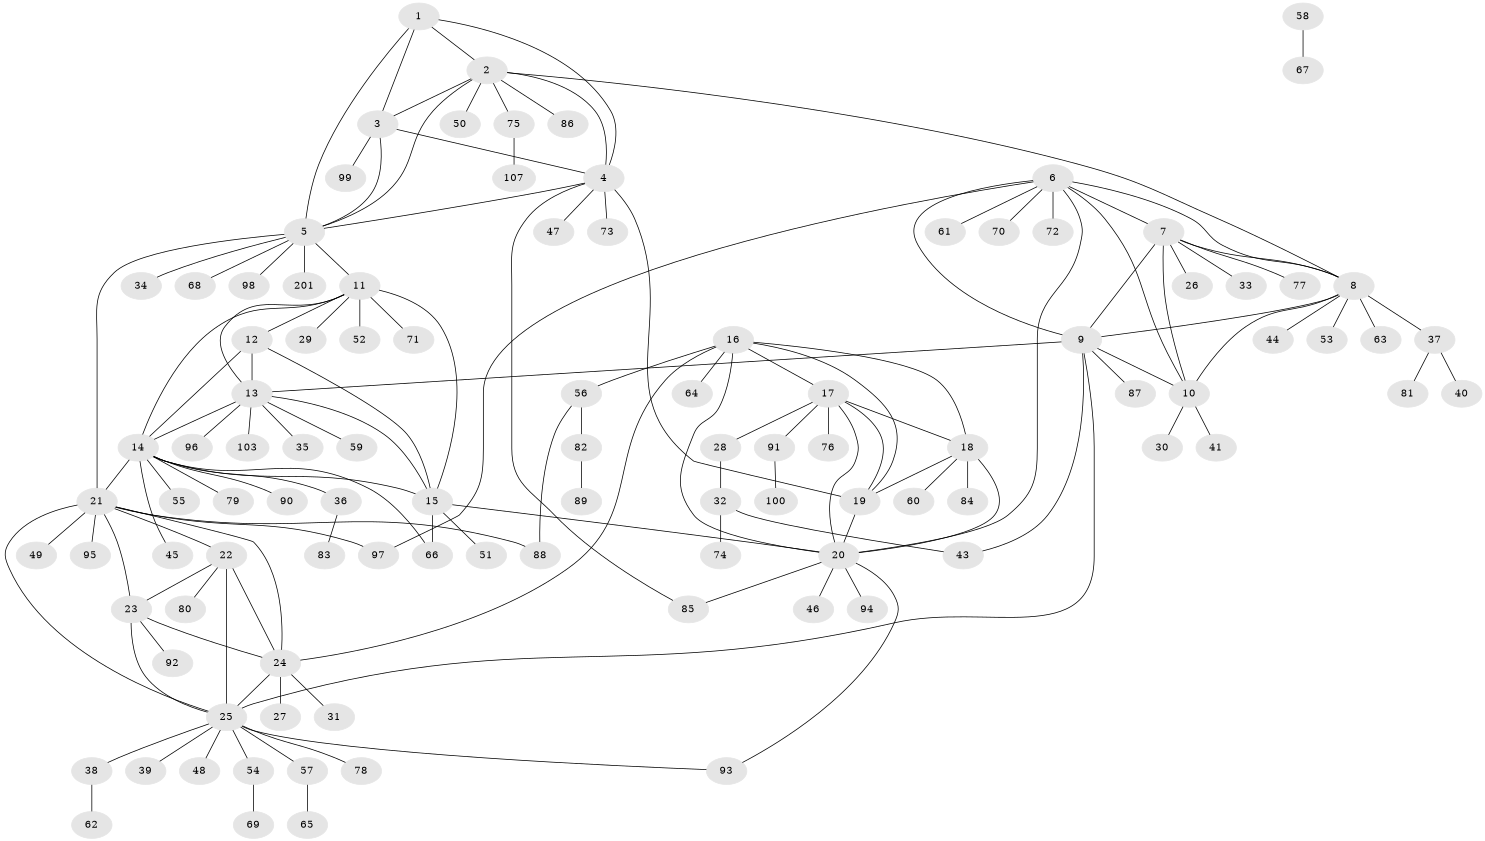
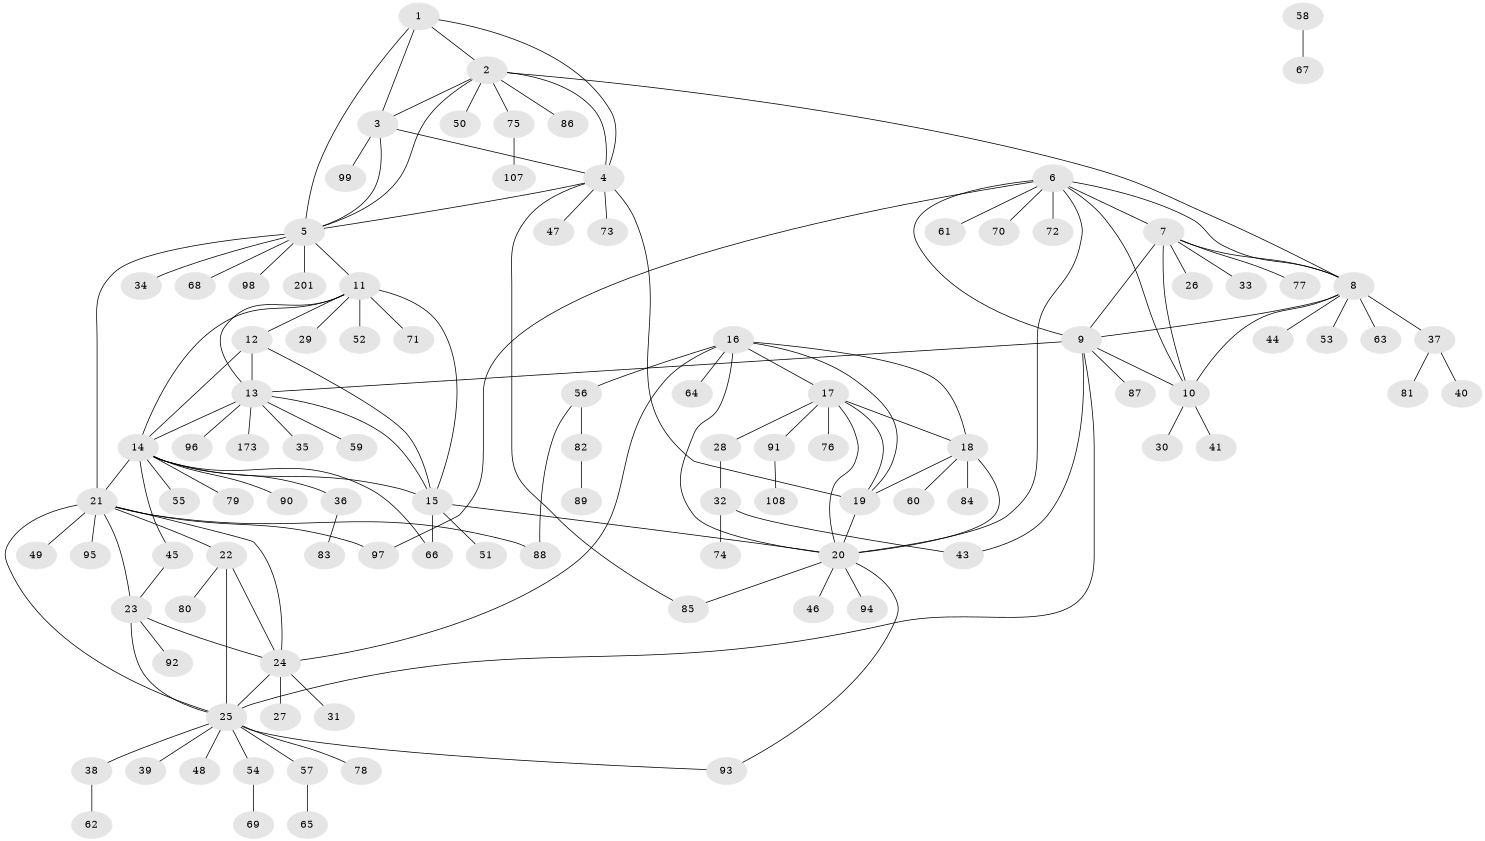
node "103": label "103" -> "173"
node "100": label "100" -> "108"
edge "22" -- "23": now "45" -- "23"
